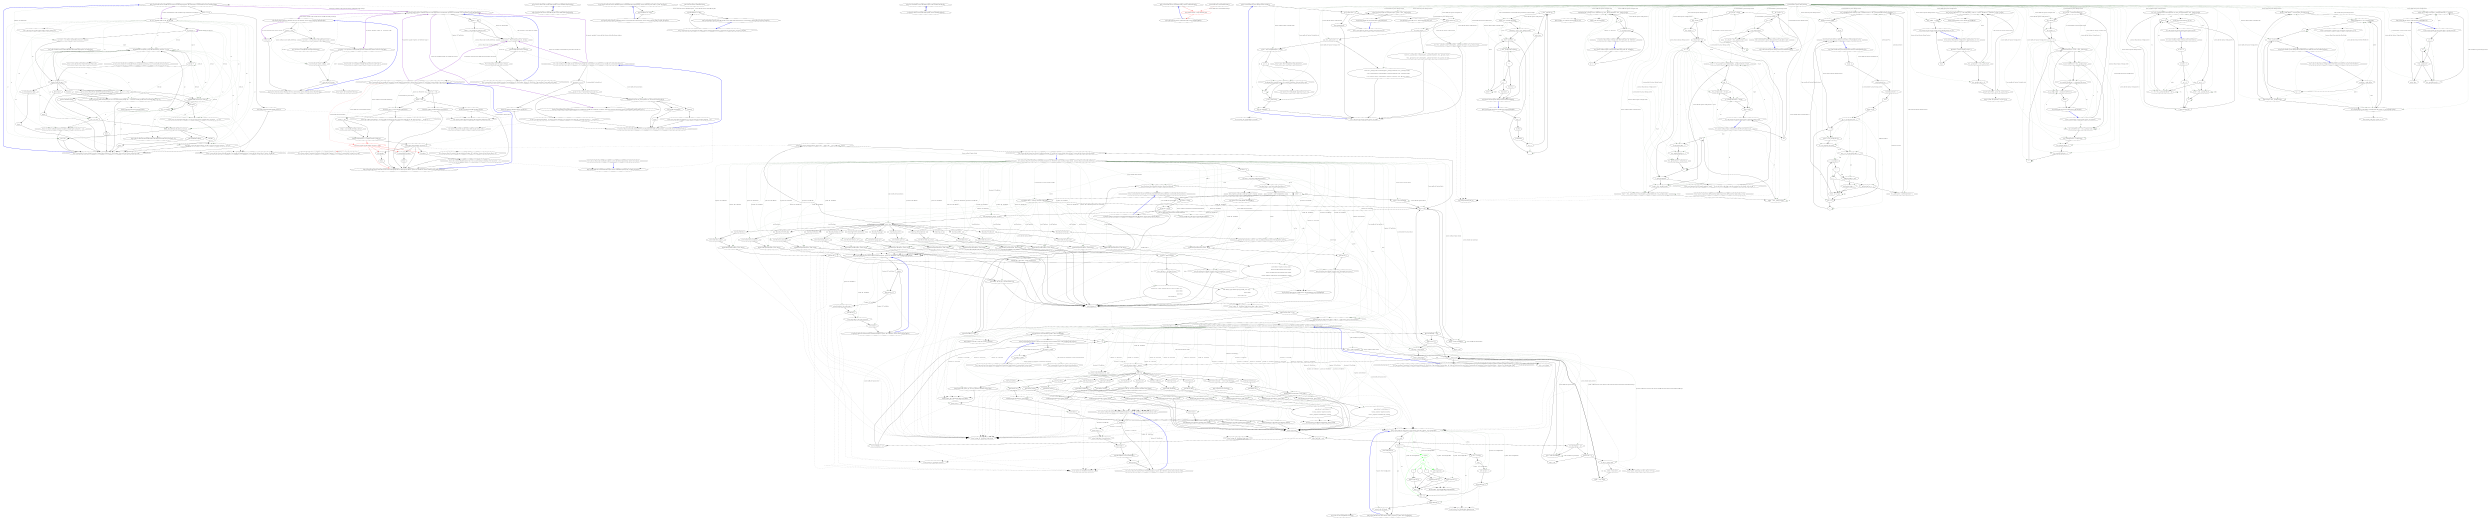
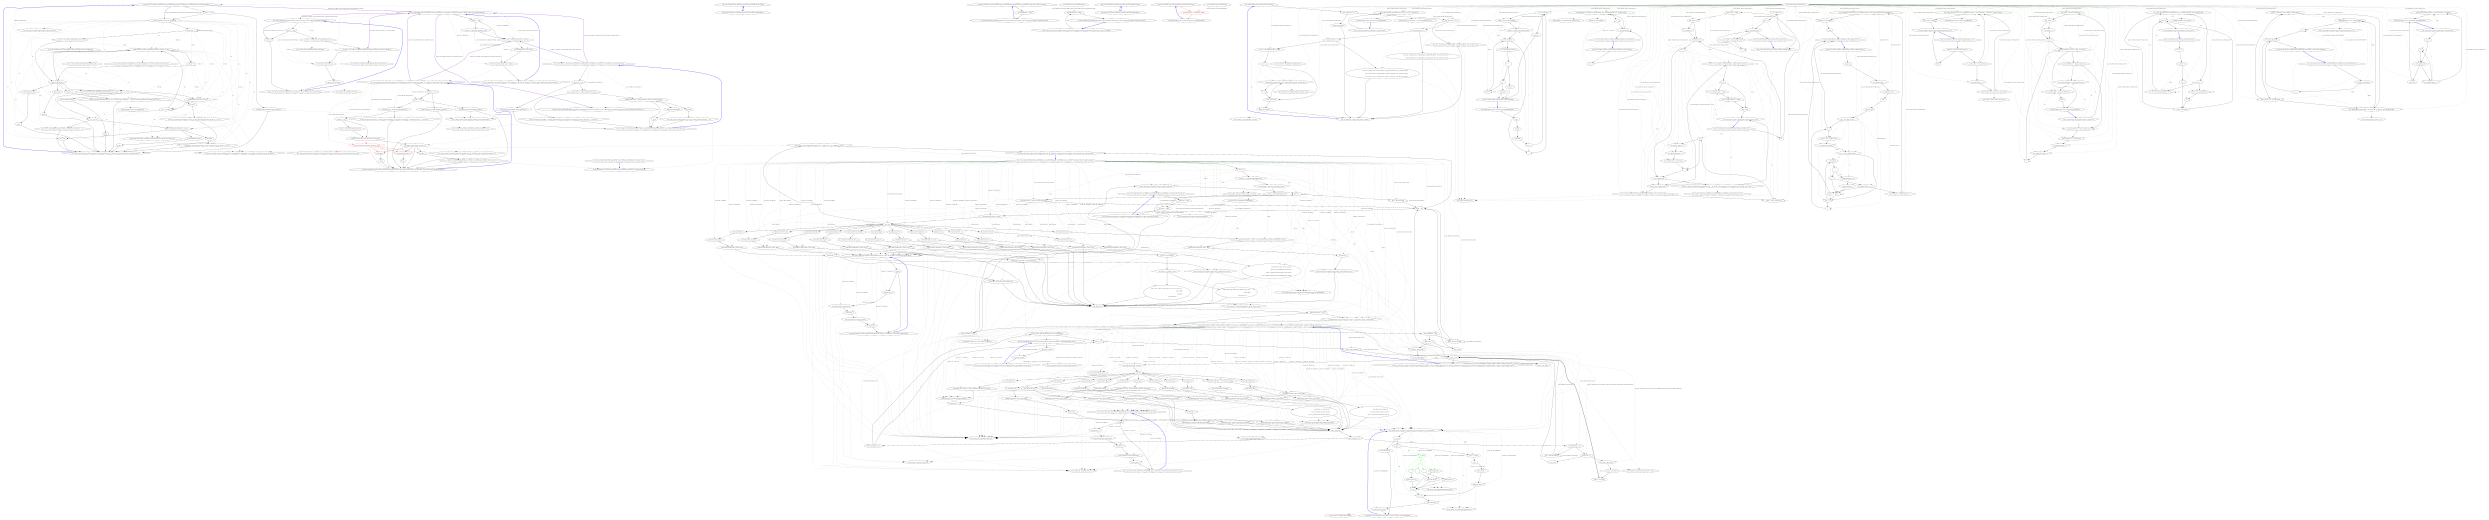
edge "CommonMark.Syntax.StringContent" -> "offset = this._parts[i].StartIndex": label "method methodReturn CommonMark.Syntax.Block ProcessStage1" -> "CommonMark.Syntax.StringContent"
